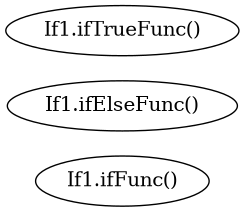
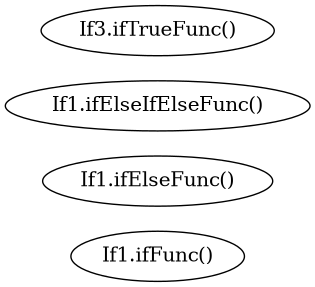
node "If1.ifTrueFunc()": label "If1.ifTrueFunc()" -> "If3.ifTrueFunc()"
node "If1.ifElseIfElseFunc()": added
